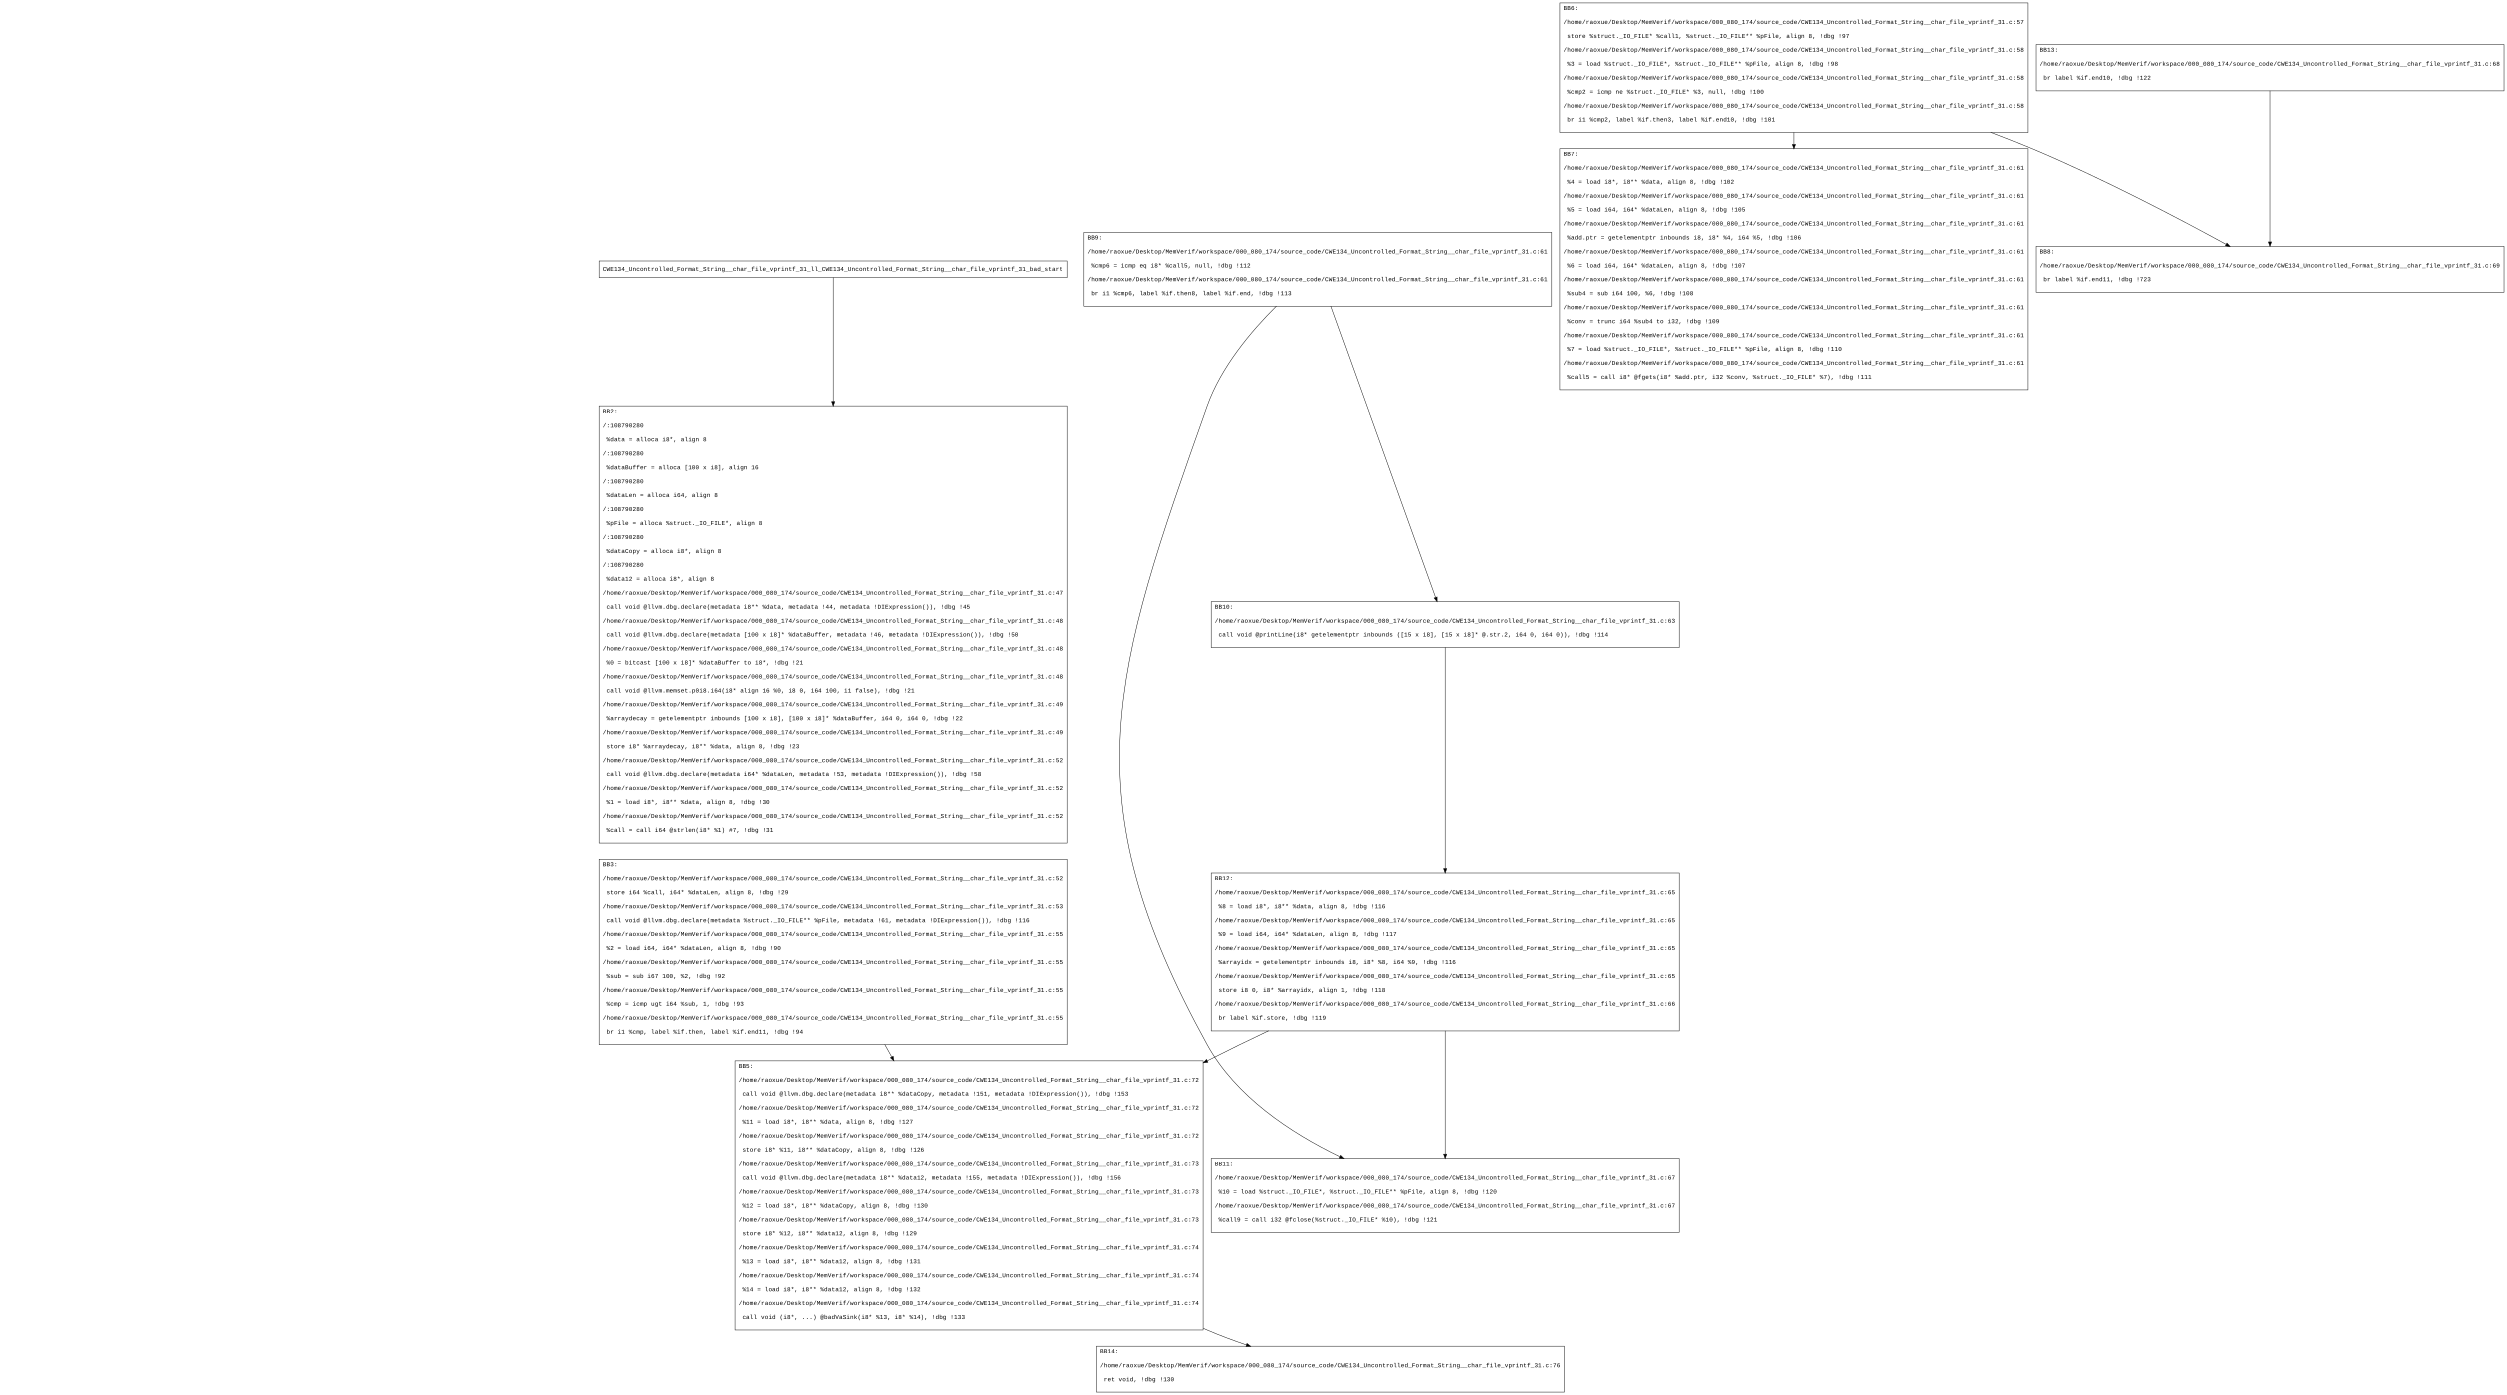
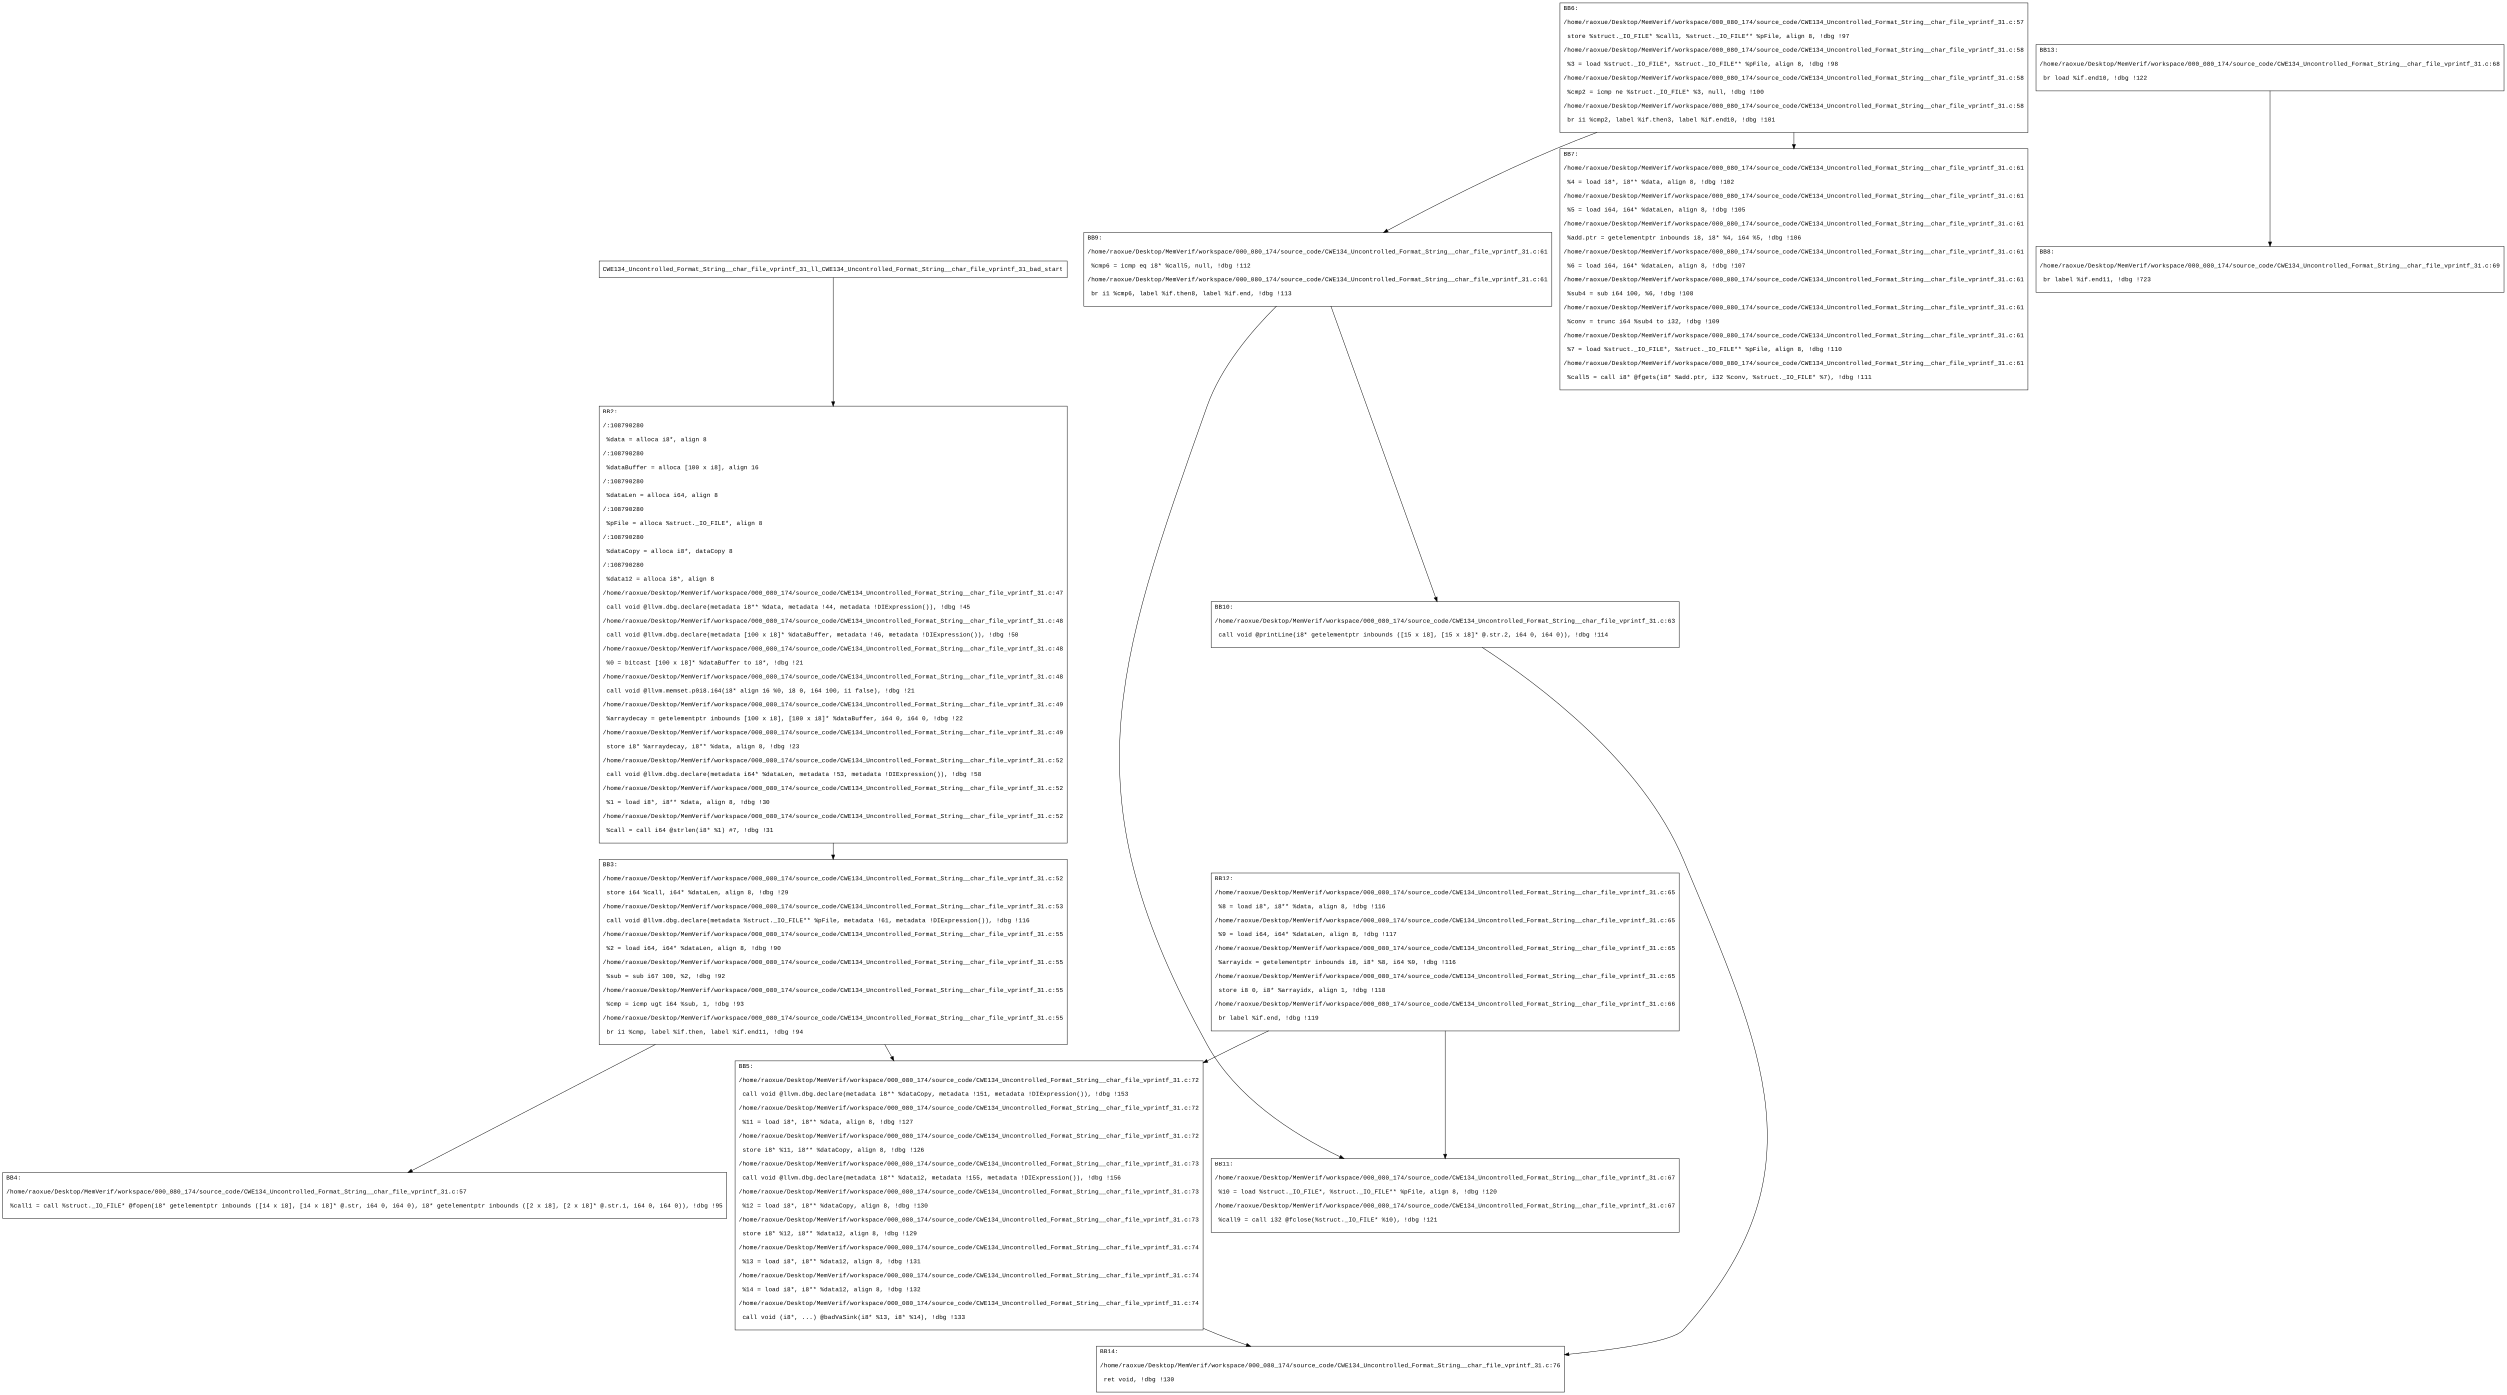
node "BB13:": text "br label %if.end10, !dbg !122" -> "br load %if.end10, !dbg !122"
edge "BB6:" -> "BB8:": now "BB6:" -> "BB9:"
node "BB2:": text "%dataCopy = alloca i8*, align 8" -> "%dataCopy = alloca i8*, dataCopy 8"
edge "BB10:" -> "BB12:": now "BB10:" -> "BB14:"
edge "BB2:" -> "BB3:": added
node "BB12:": text "br label %if.store, !dbg !119" -> "br label %if.end, !dbg !119"
node "BB4:": added
